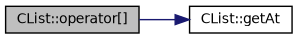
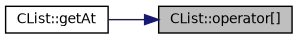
edge "CList::operator[]" -> "CList::getAt": reversed
